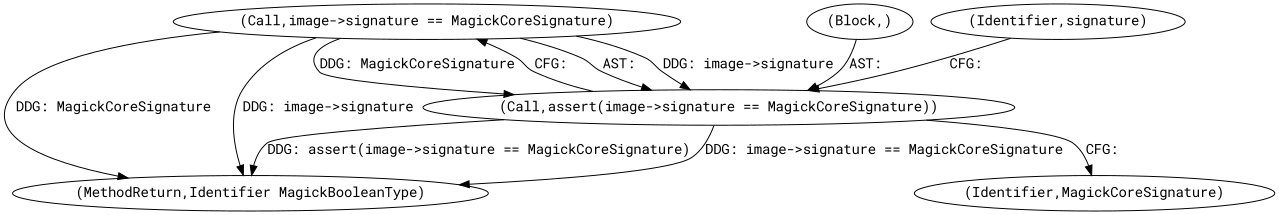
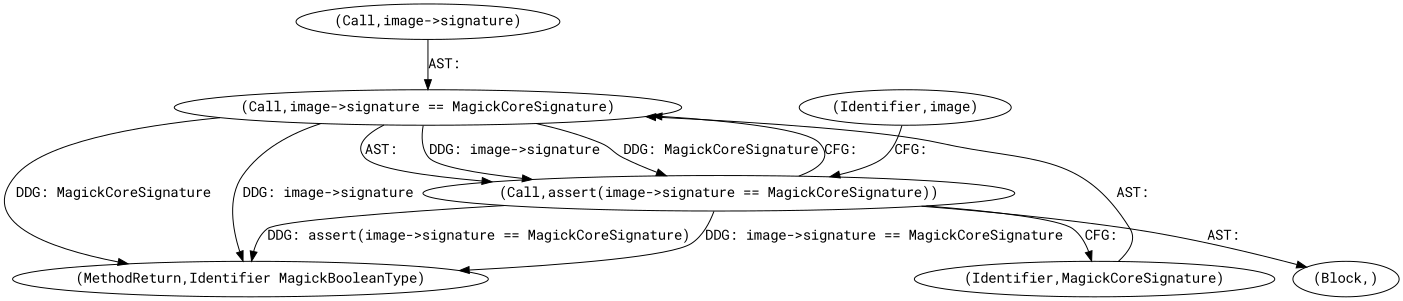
node "(Call,image->signature)": added
node "(Identifier,signature)": label "(Identifier,signature)" -> "(Identifier,image)"
edge "(Block,)" -> "(Call,assert(image->signature == MagickCoreSignature))": reversed
edge "(Identifier,MagickCoreSignature)" -> "(Call,image->signature == MagickCoreSignature)": added, label "AST:"
